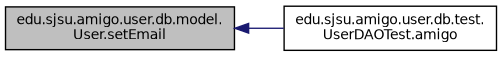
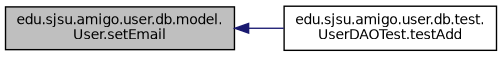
node "edu.sjsu.amigo.user.db.test. UserDAOTest.amigo": label "edu.sjsu.amigo.user.db.test. UserDAOTest.amigo" -> "edu.sjsu.amigo.user.db.test. UserDAOTest.testAdd"
